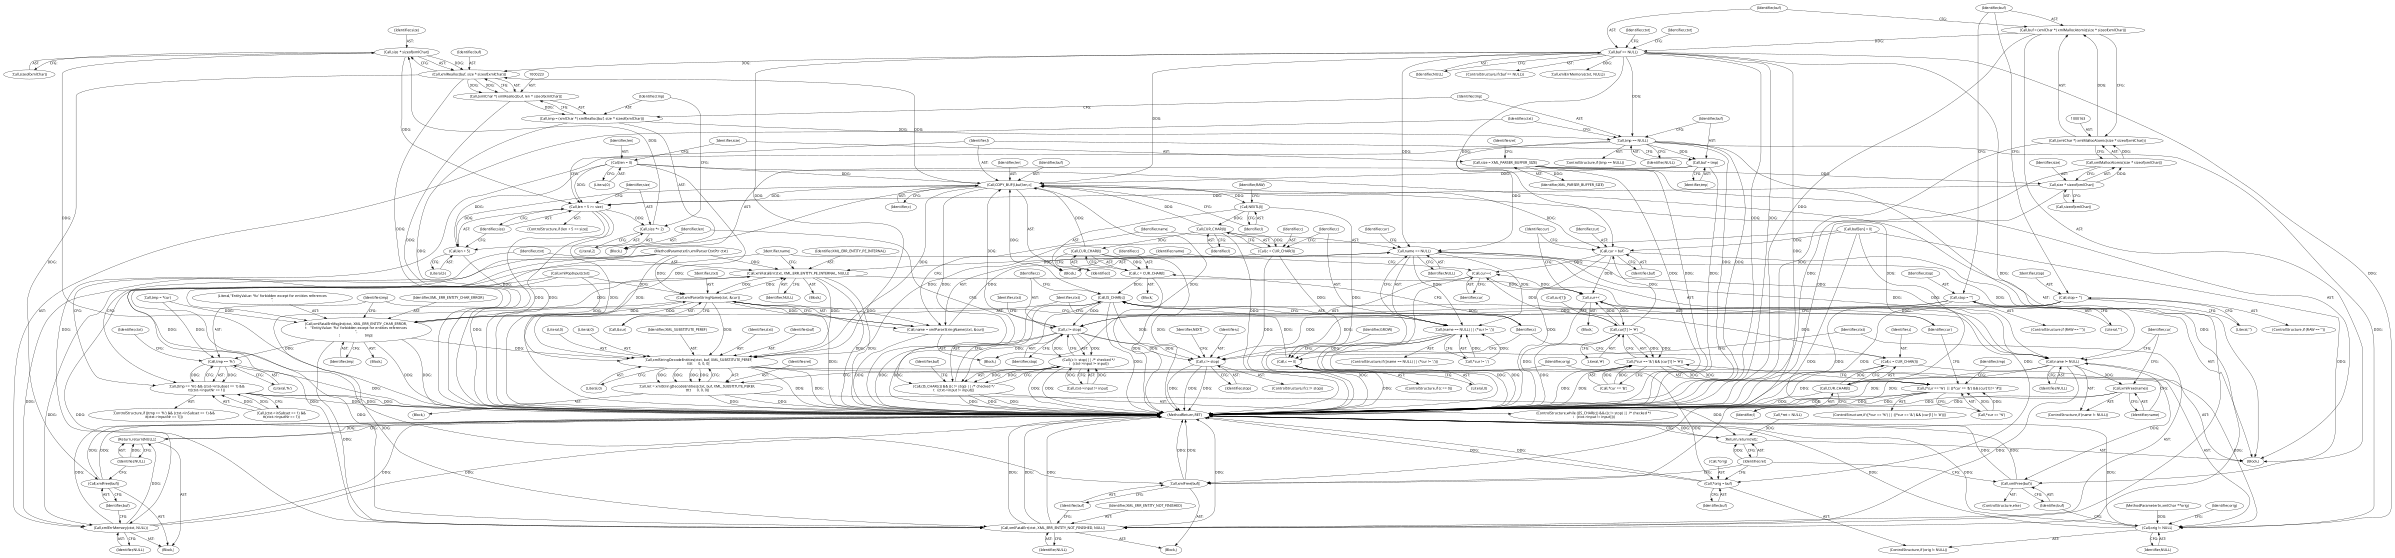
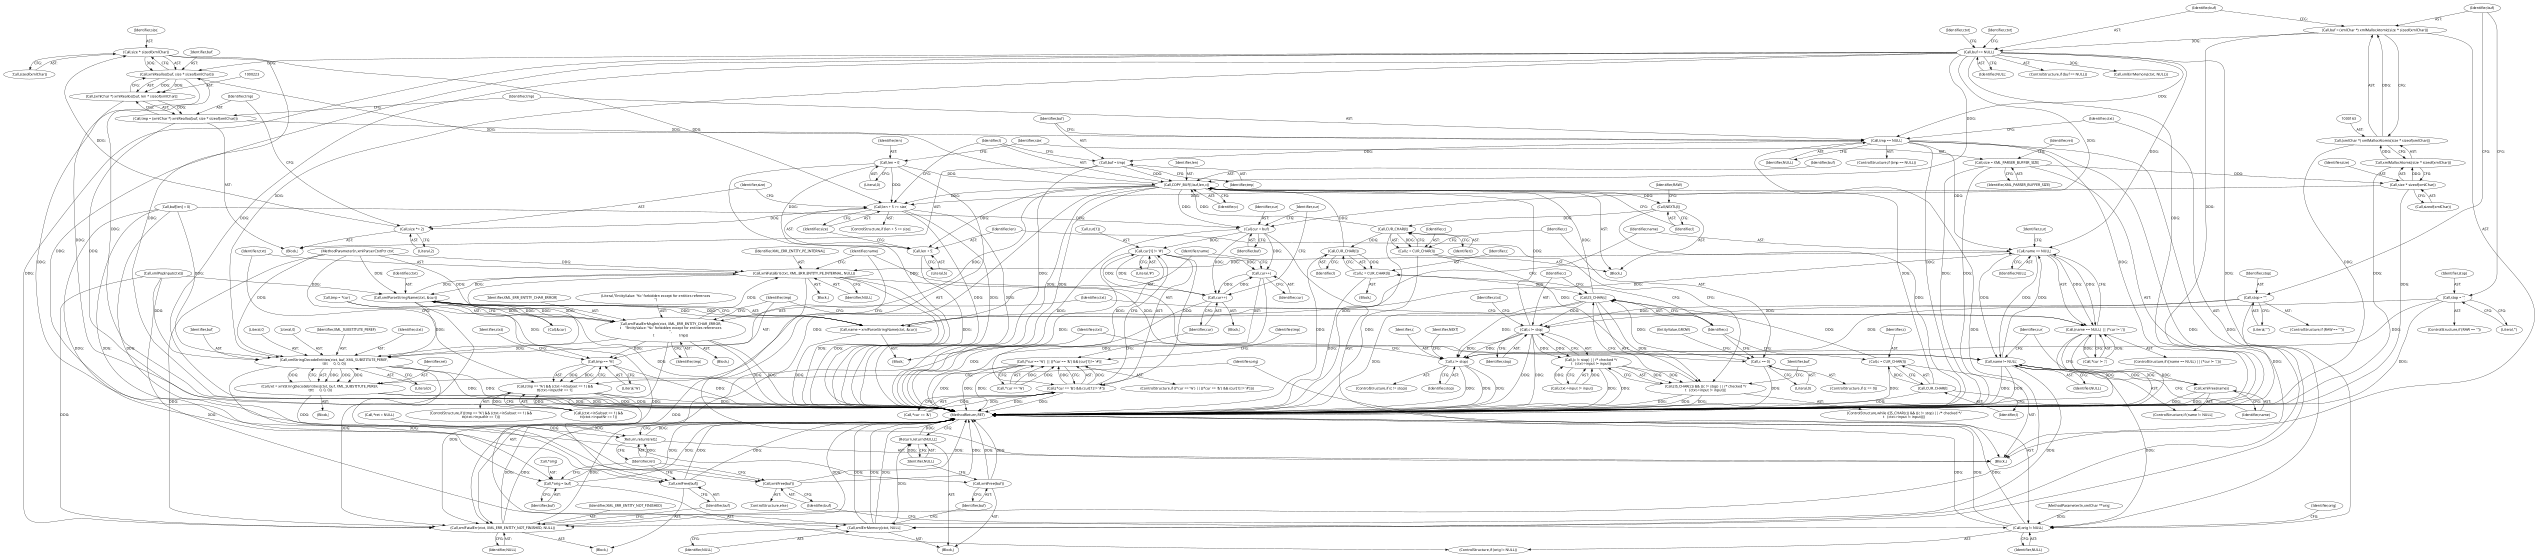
edge "(Call,size = XML_PARSER_BUFFER_SIZE)" -> "(Identifier,XML_PARSER_BUFFER_SIZE)": label "DDG: " -> "CFG: "
edge "(Call,cur[1] != '#')" -> "(Call,cur = buf)": reversed
node "(Identifier,GROW)": label "(Identifier,GROW)" -> "(EntityValue,GROW)"
